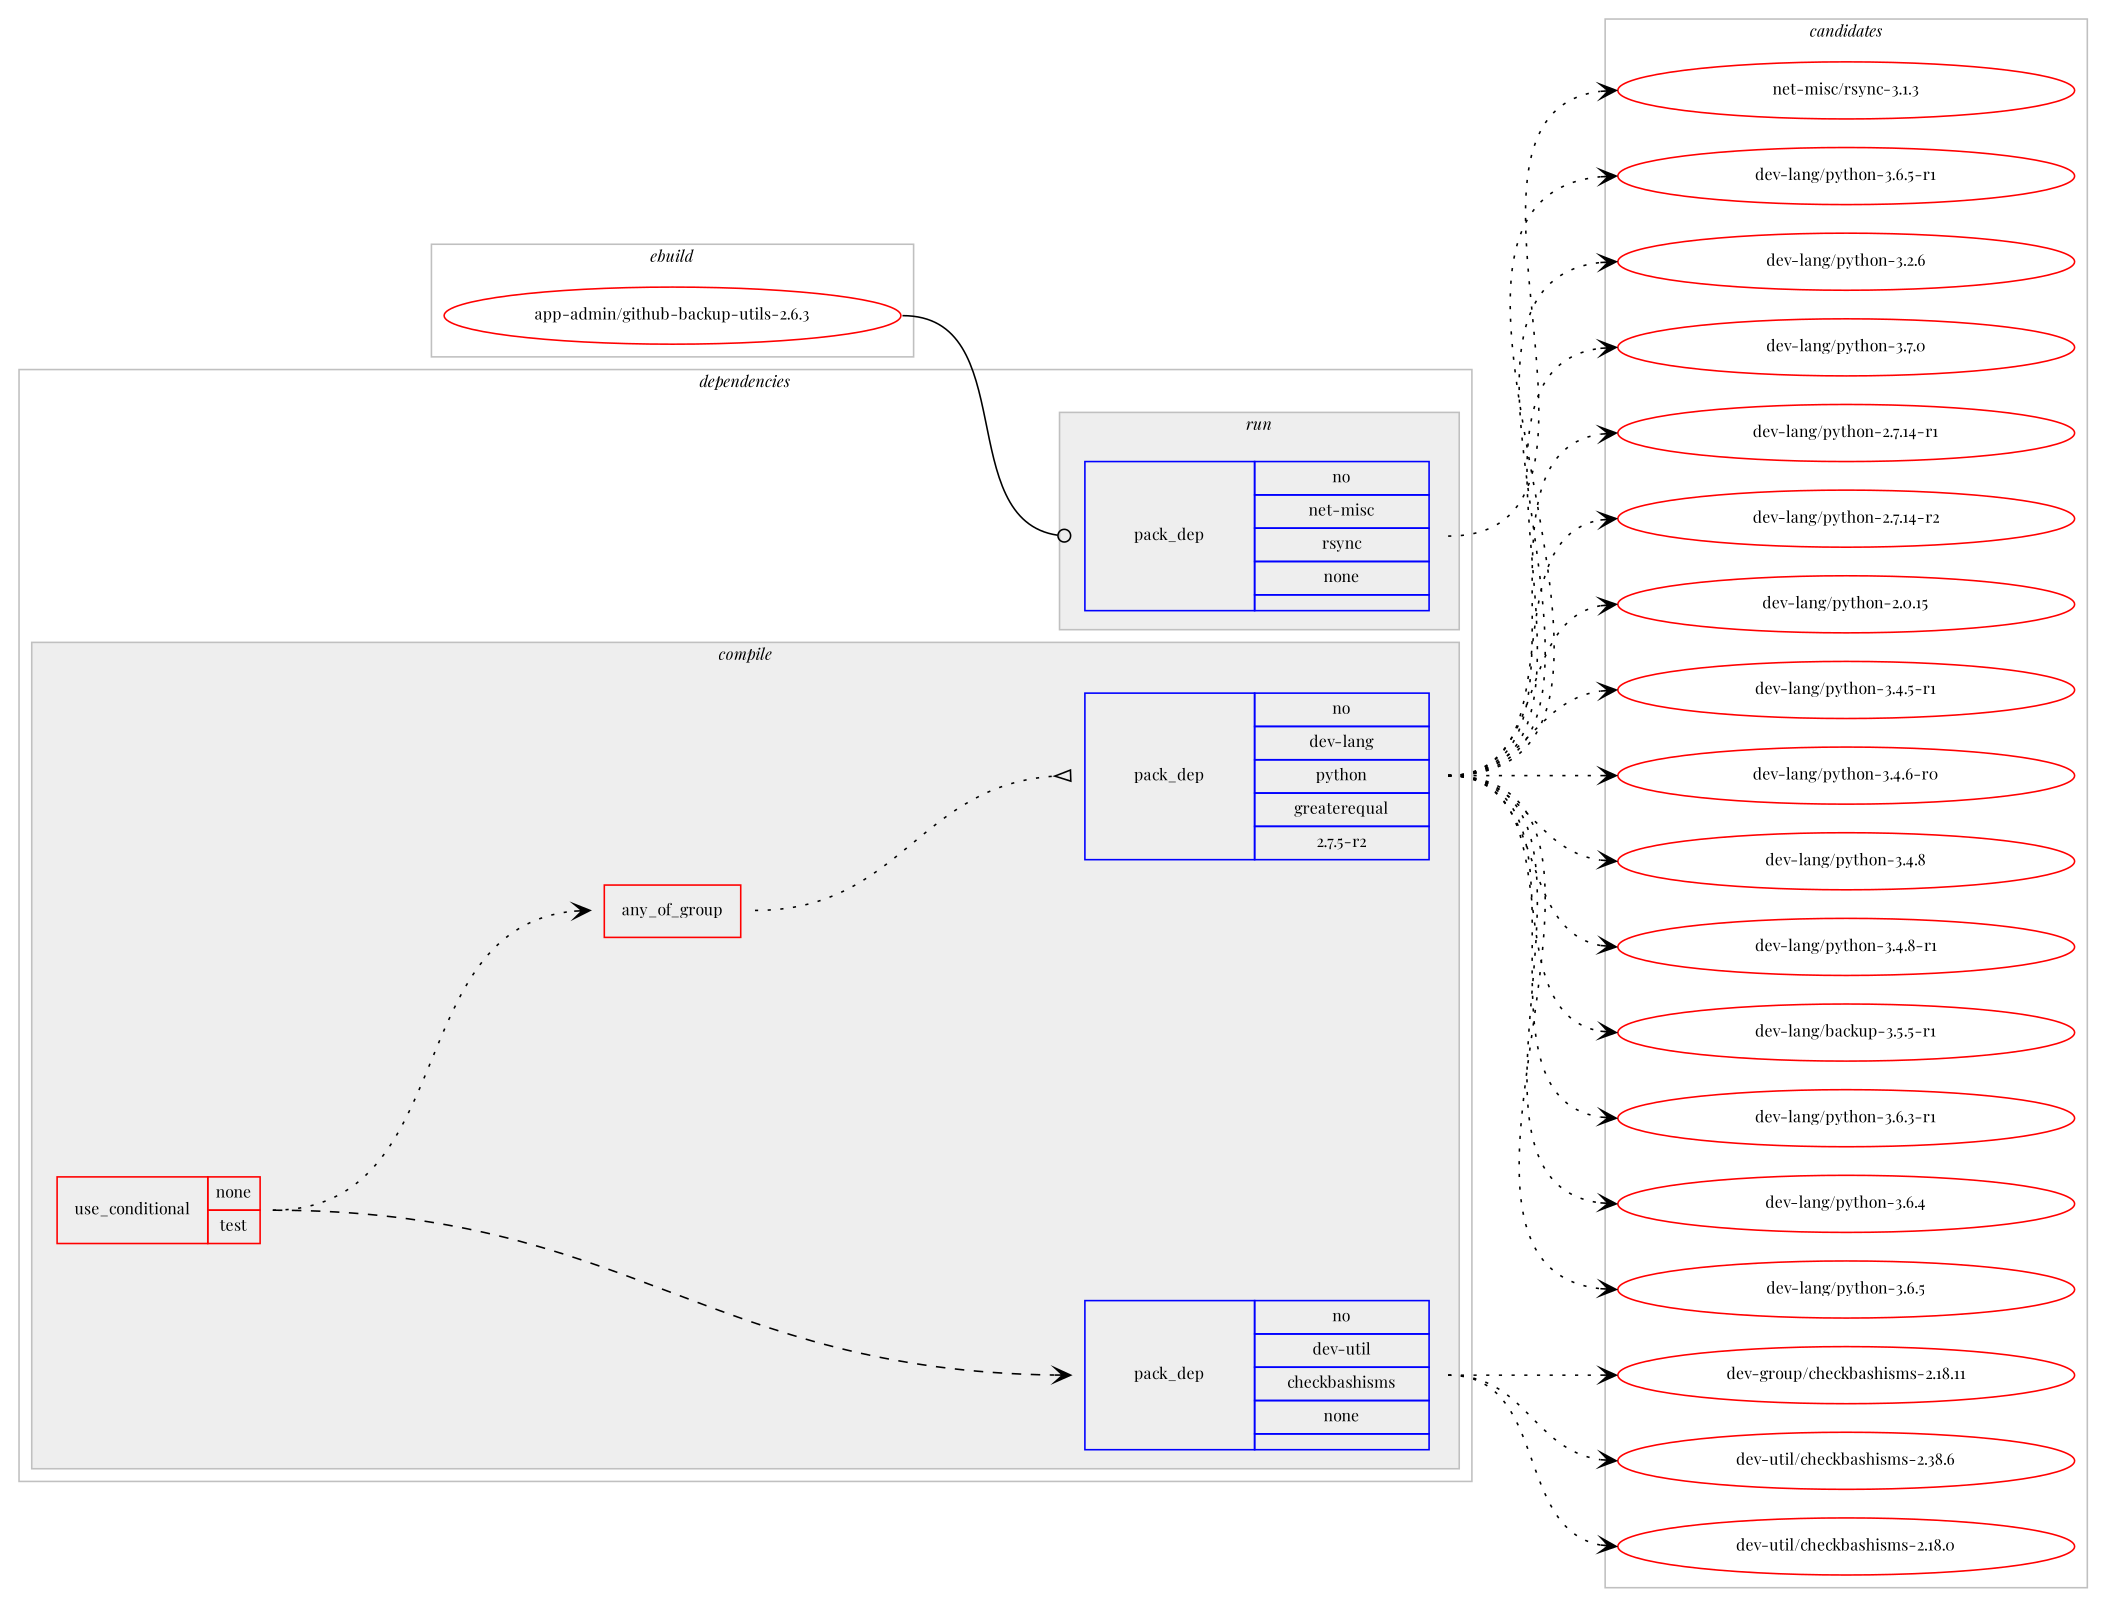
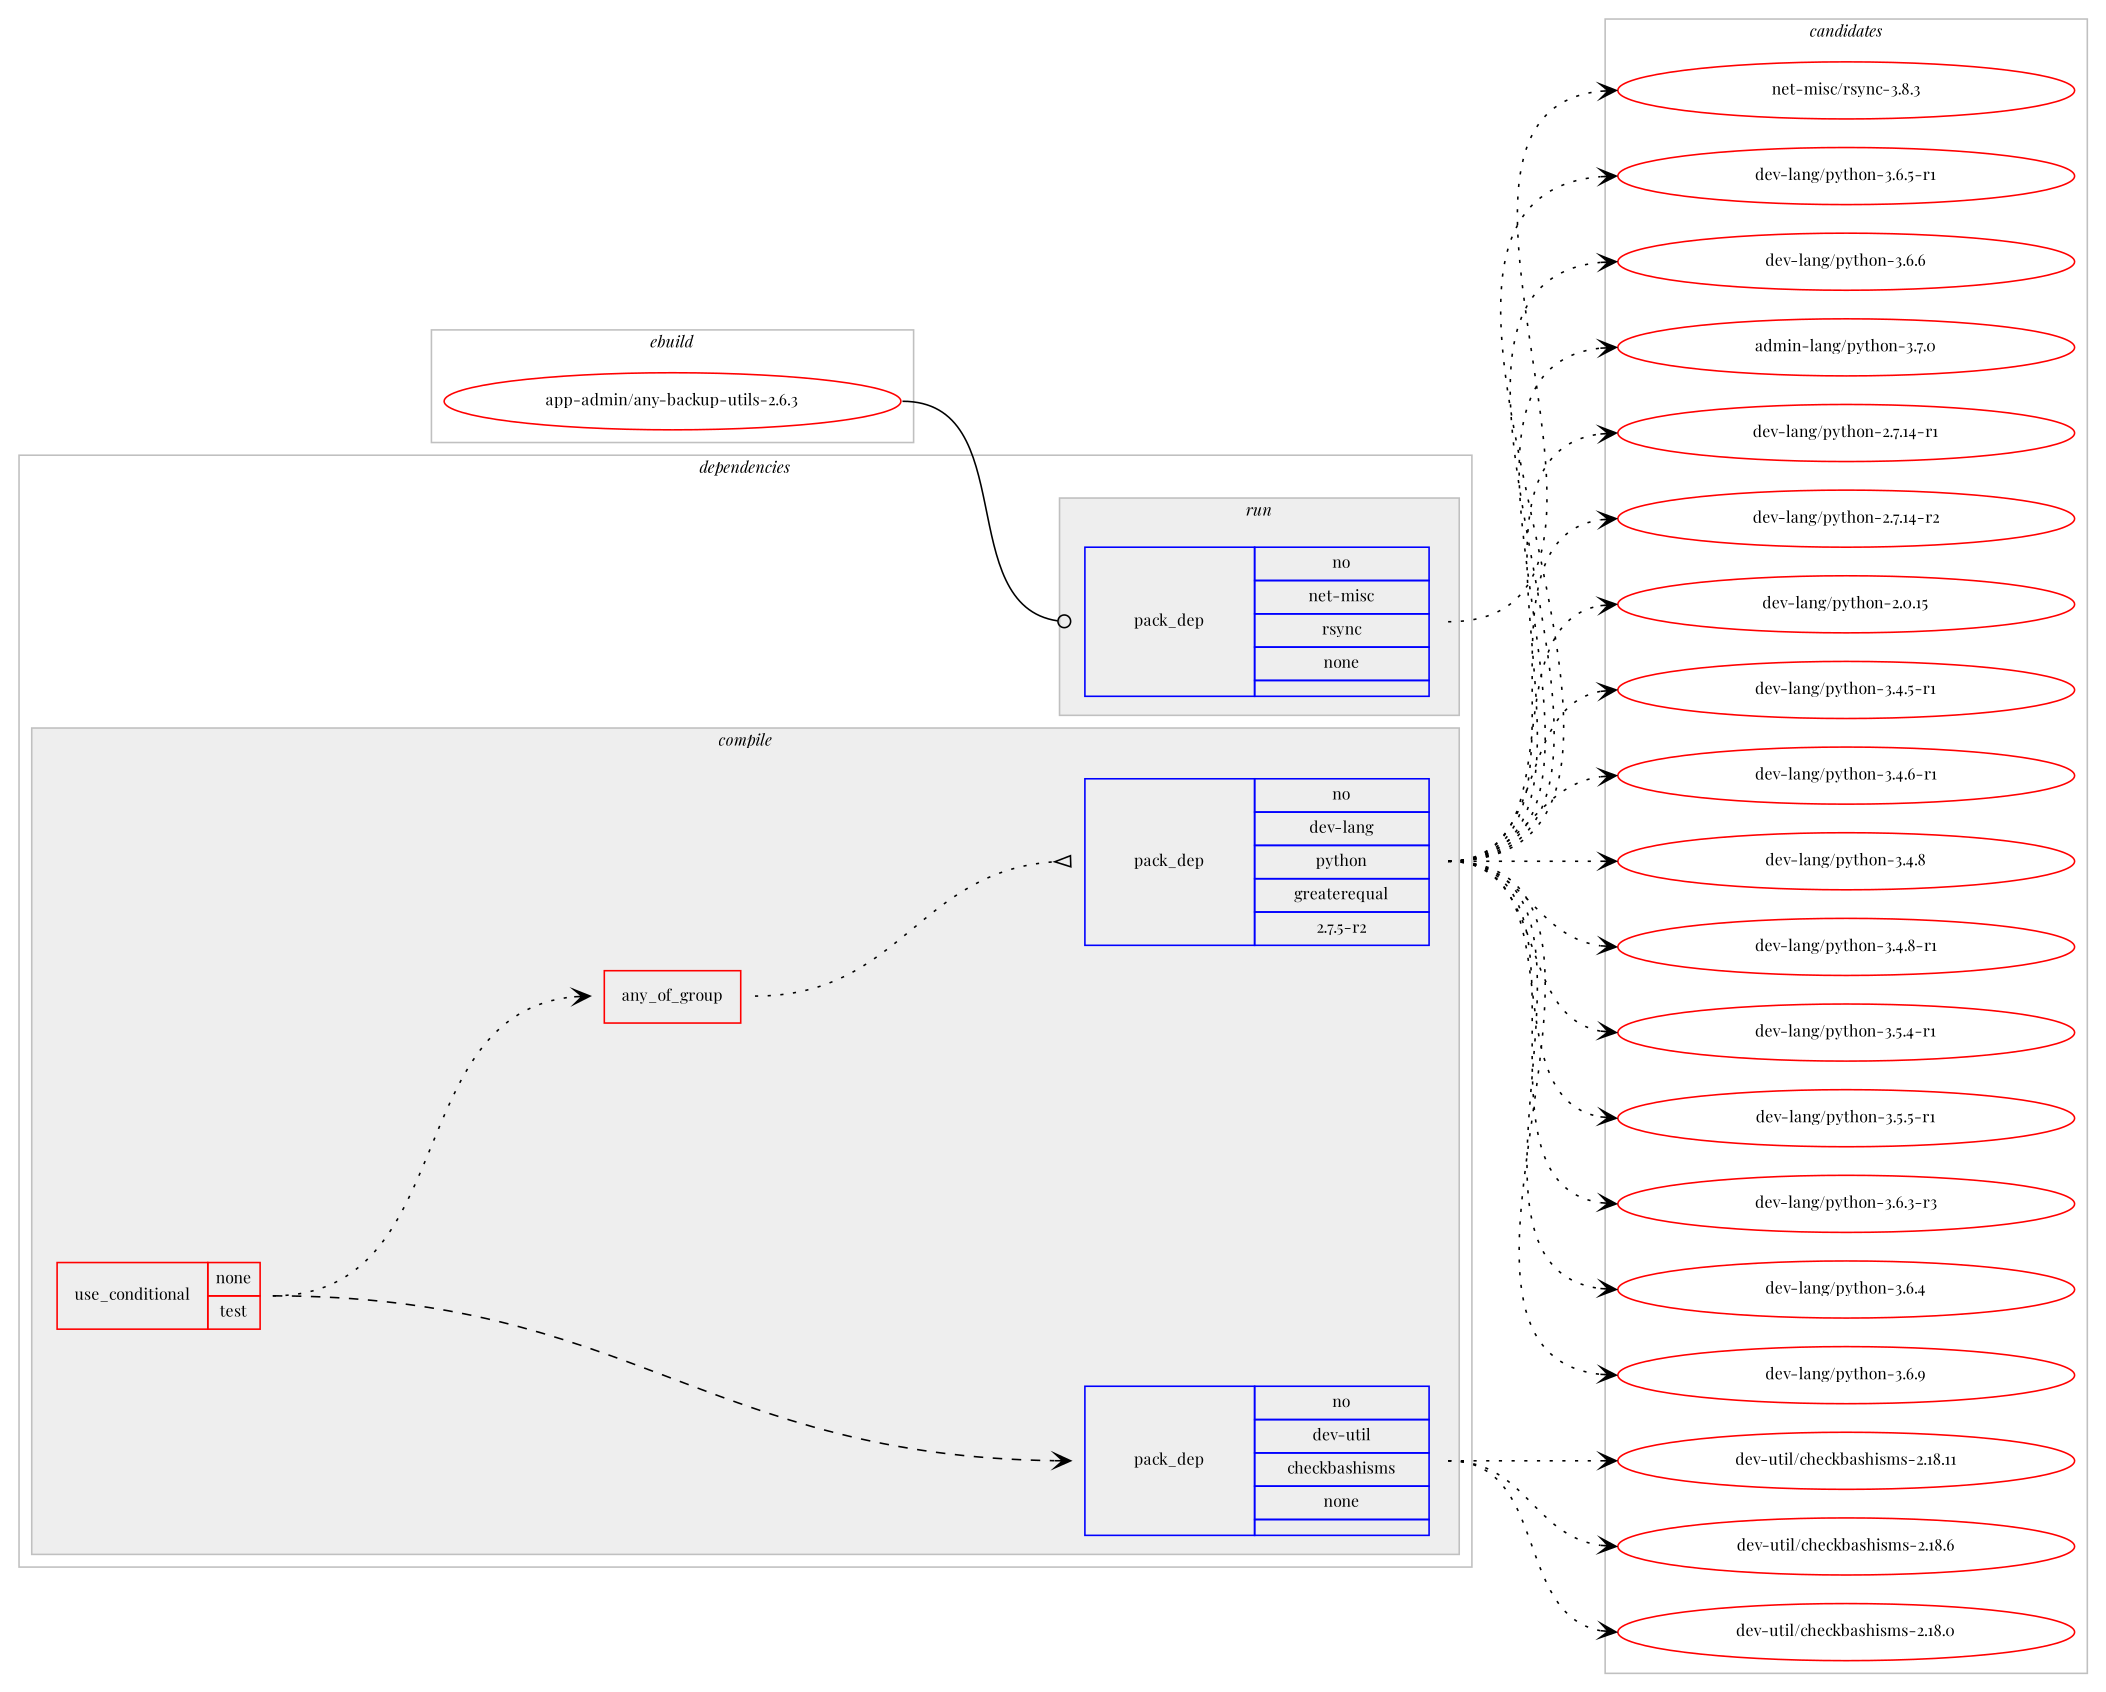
node "net-misc/rsync-3.1.3": label "net-misc/rsync-3.1.3" -> "net-misc/rsync-3.8.3"
node "dev-lang/python-3.2.6": label "dev-lang/python-3.2.6" -> "dev-lang/python-3.6.6"
node "app-admin/github-backup-utils-2.6.3": label "app-admin/github-backup-utils-2.6.3" -> "app-admin/any-backup-utils-2.6.3"
node "dev-lang/python-3.7.0": label "dev-lang/python-3.7.0" -> "admin-lang/python-3.7.0"
node "dev-lang/python-3.4.6-r0": label "dev-lang/python-3.4.6-r0" -> "dev-lang/python-3.4.6-r1"
node "dev-lang/python-3.5.4-r1": added
node "dev-lang/backup-3.5.5-r1": label "dev-lang/backup-3.5.5-r1" -> "dev-lang/python-3.5.5-r1"
node "dev-lang/python-3.6.3-r1": label "dev-lang/python-3.6.3-r1" -> "dev-lang/python-3.6.3-r3"
node "dev-lang/python-3.6.5": label "dev-lang/python-3.6.5" -> "dev-lang/python-3.6.9"
node "dev-group/checkbashisms-2.18.11": label "dev-group/checkbashisms-2.18.11" -> "dev-util/checkbashisms-2.18.11"
node "dev-util/checkbashisms-2.38.6": label "dev-util/checkbashisms-2.38.6" -> "dev-util/checkbashisms-2.18.6"
